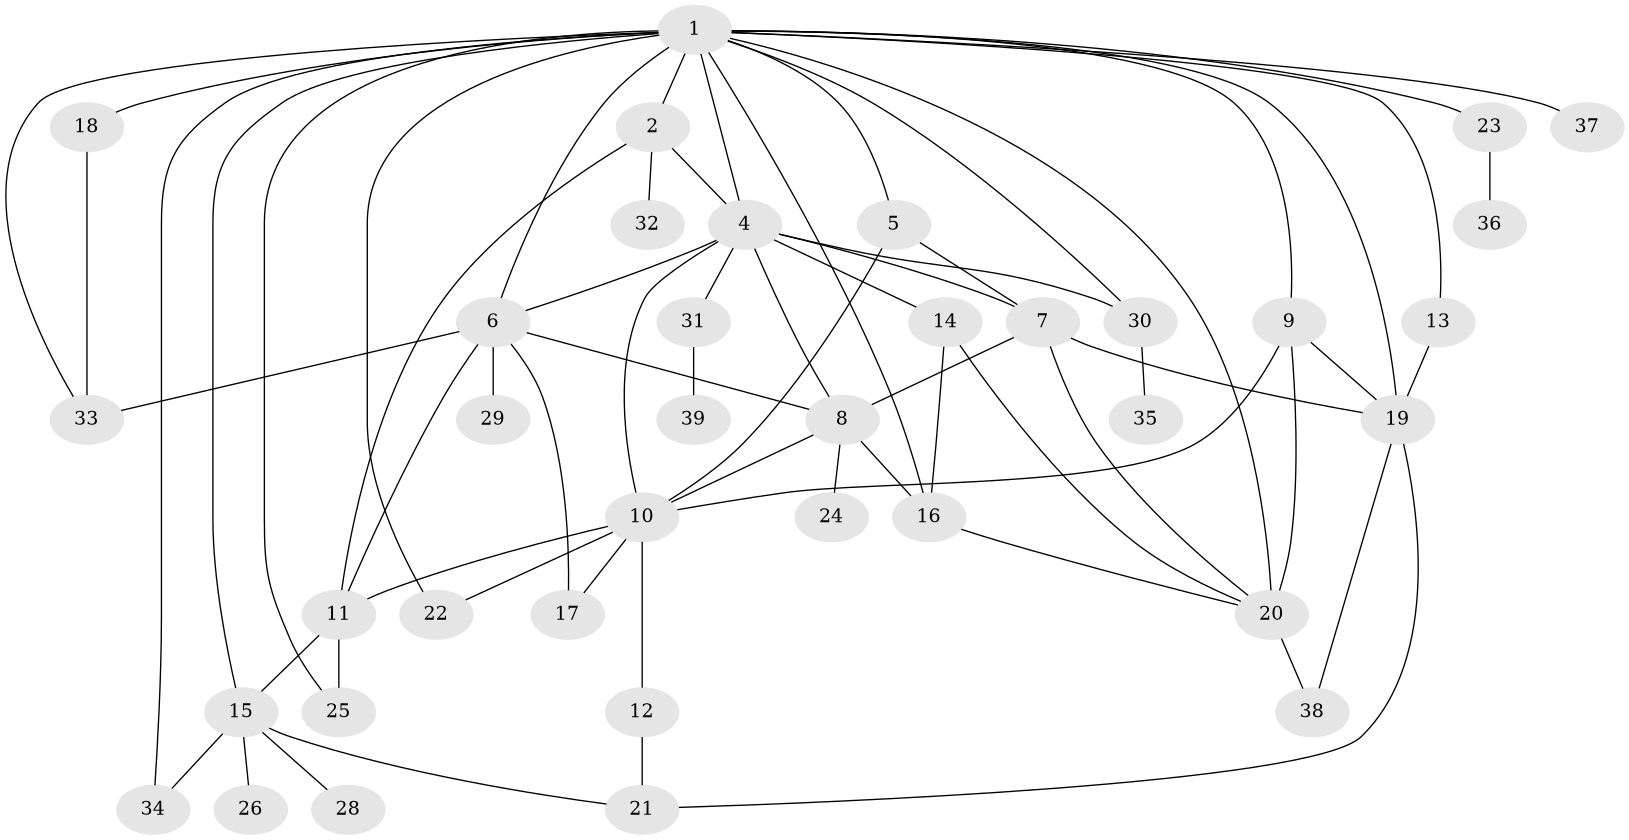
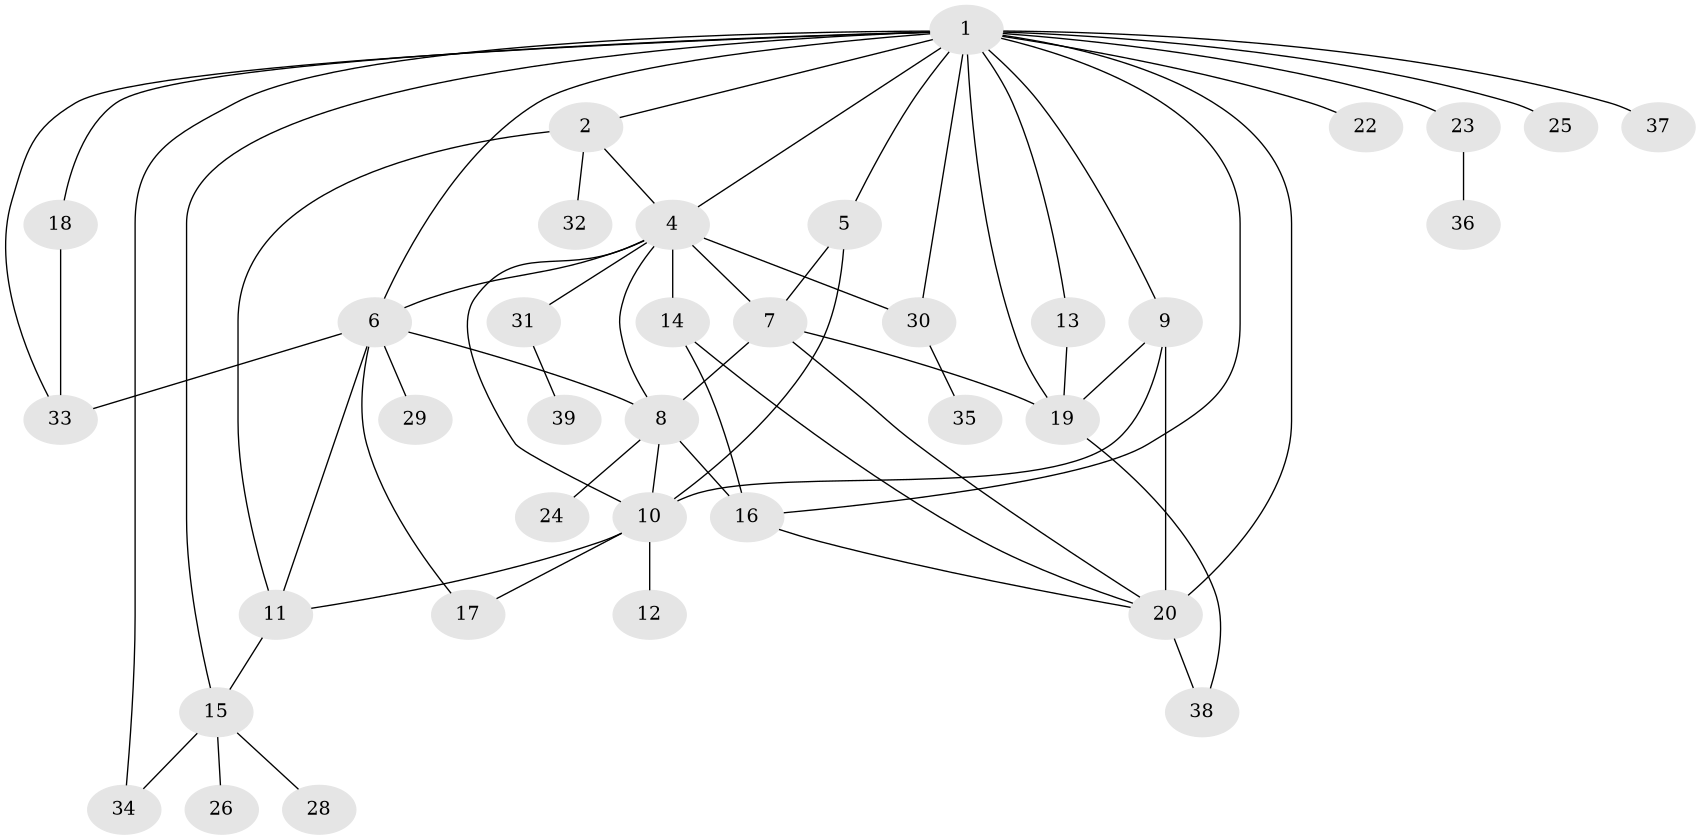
edge "10" -- "22": removed
edge "11" -- "25": removed
node "21": removed
